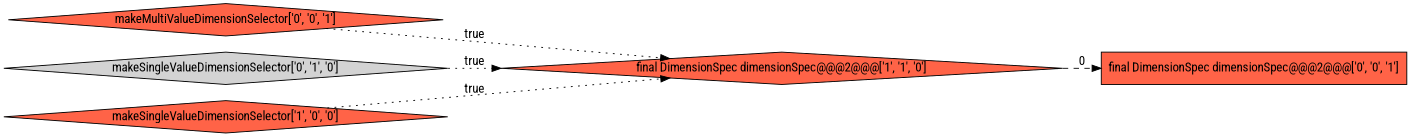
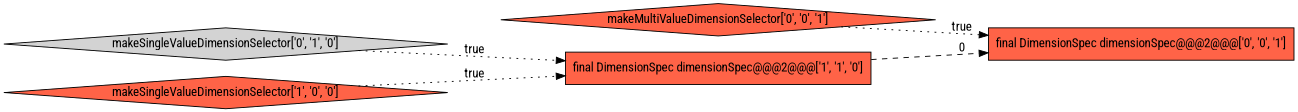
edge "makeMultiValueDimensionSelector['0', '0', '1']" -> "final DimensionSpec dimensionSpec@@@2@@@['1', '1', '0']": now "makeMultiValueDimensionSelector['0', '0', '1']" -> "final DimensionSpec dimensionSpec@@@2@@@['0', '0', '1']"
node "final DimensionSpec dimensionSpec@@@2@@@['1', '1', '0']": shape diamond -> box
